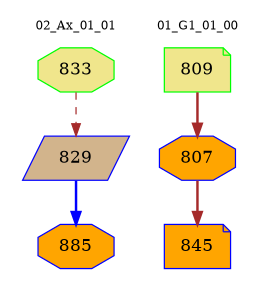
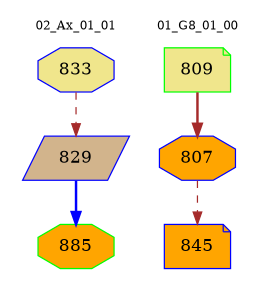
cluster "01_G1_01_00": label "01_G1_01_00" -> "01_G8_01_00"
node "833": color green -> blue
edge "807" -> "845": style bold -> dashed
node "885": color blue -> green
